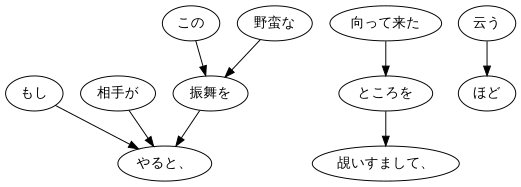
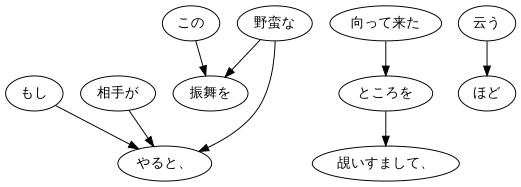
edge "振舞を" -> "やると、": now "野蛮な" -> "やると、"
